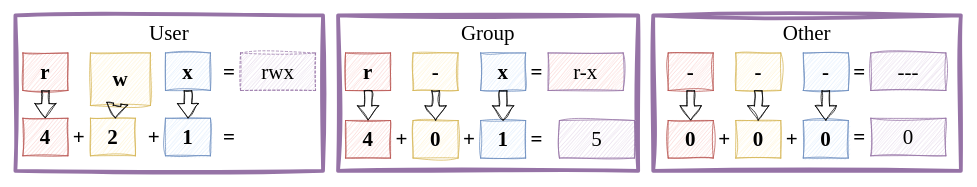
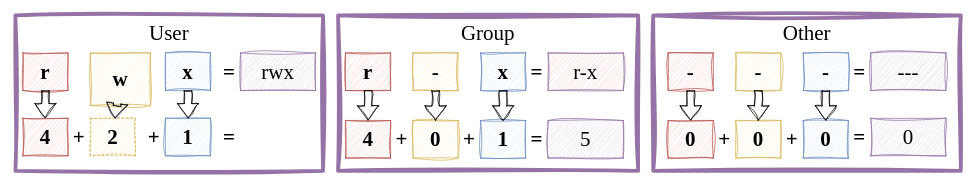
node "rwx": style dashed -> solid
node "2": style solid -> dashed
node "5": moved (597, 139) -> (585, 139)
